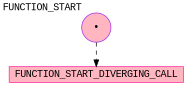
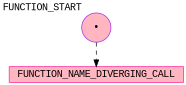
node "FUNCTION_START_DIVERGING_CALL": label "FUNCTION_START_DIVERGING_CALL" -> "FUNCTION_NAME_DIVERGING_CALL"
